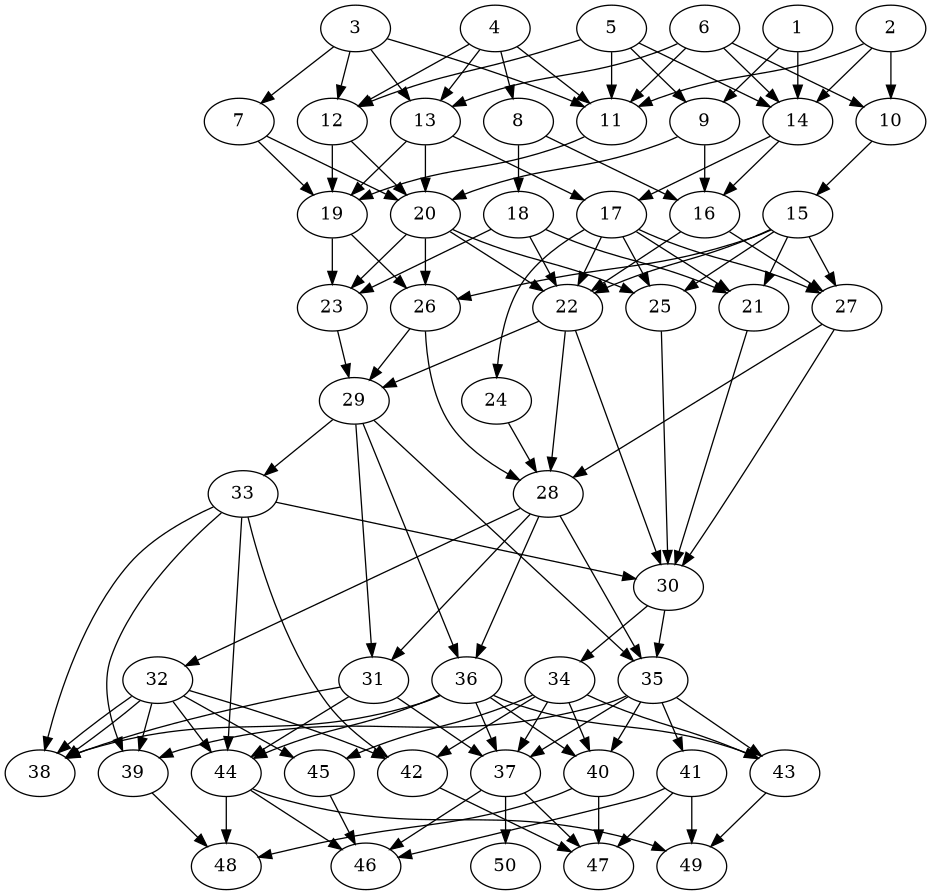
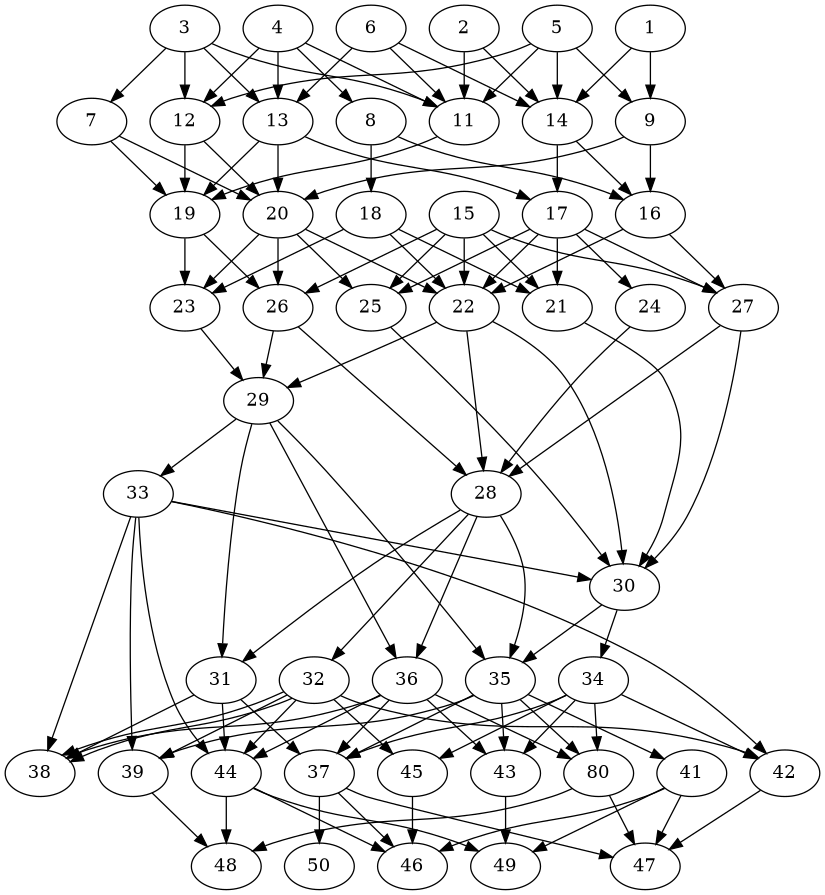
node "10": removed
node "40": label "40" -> "80"
